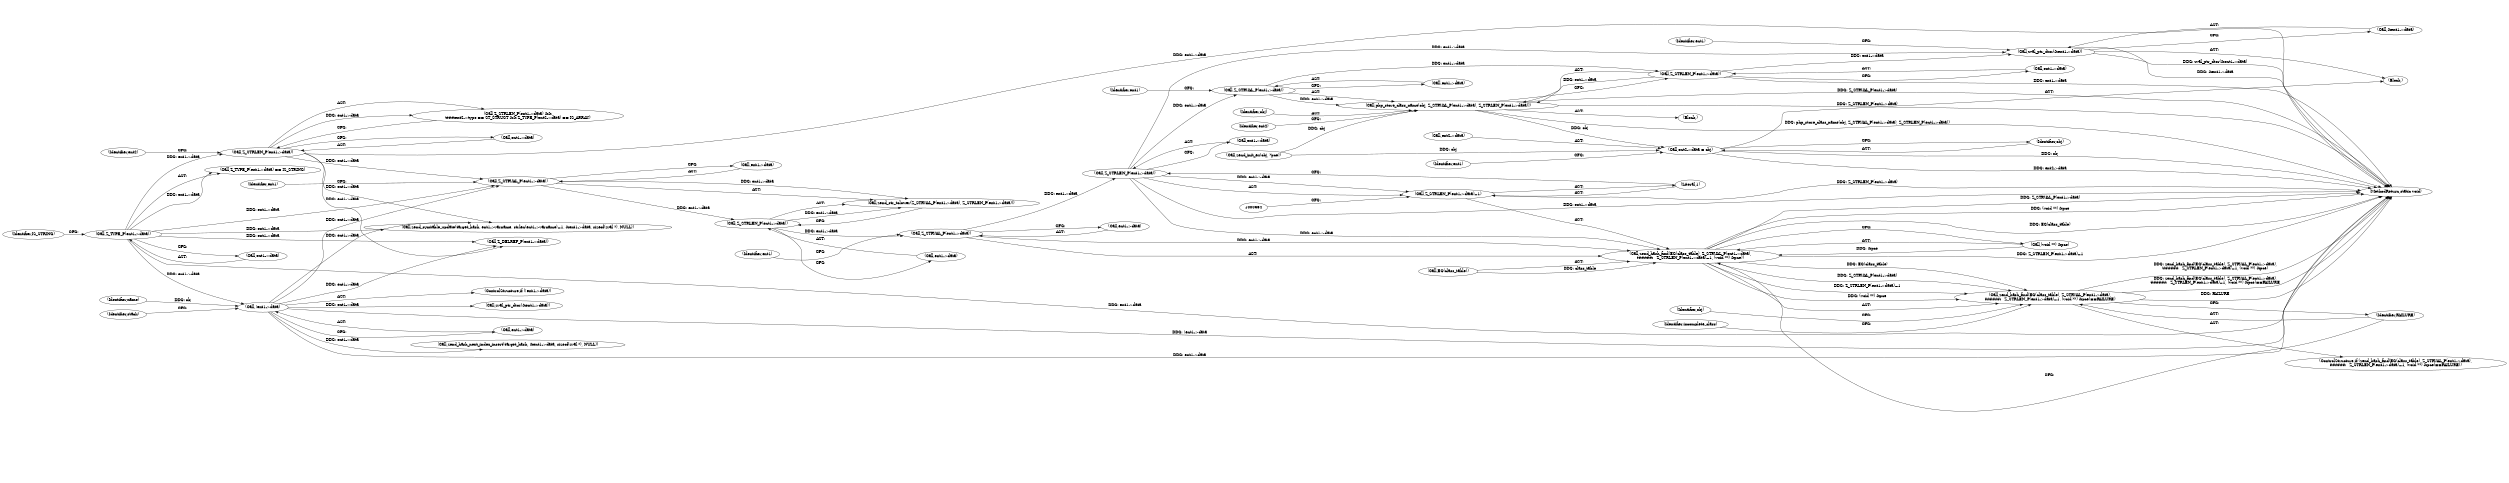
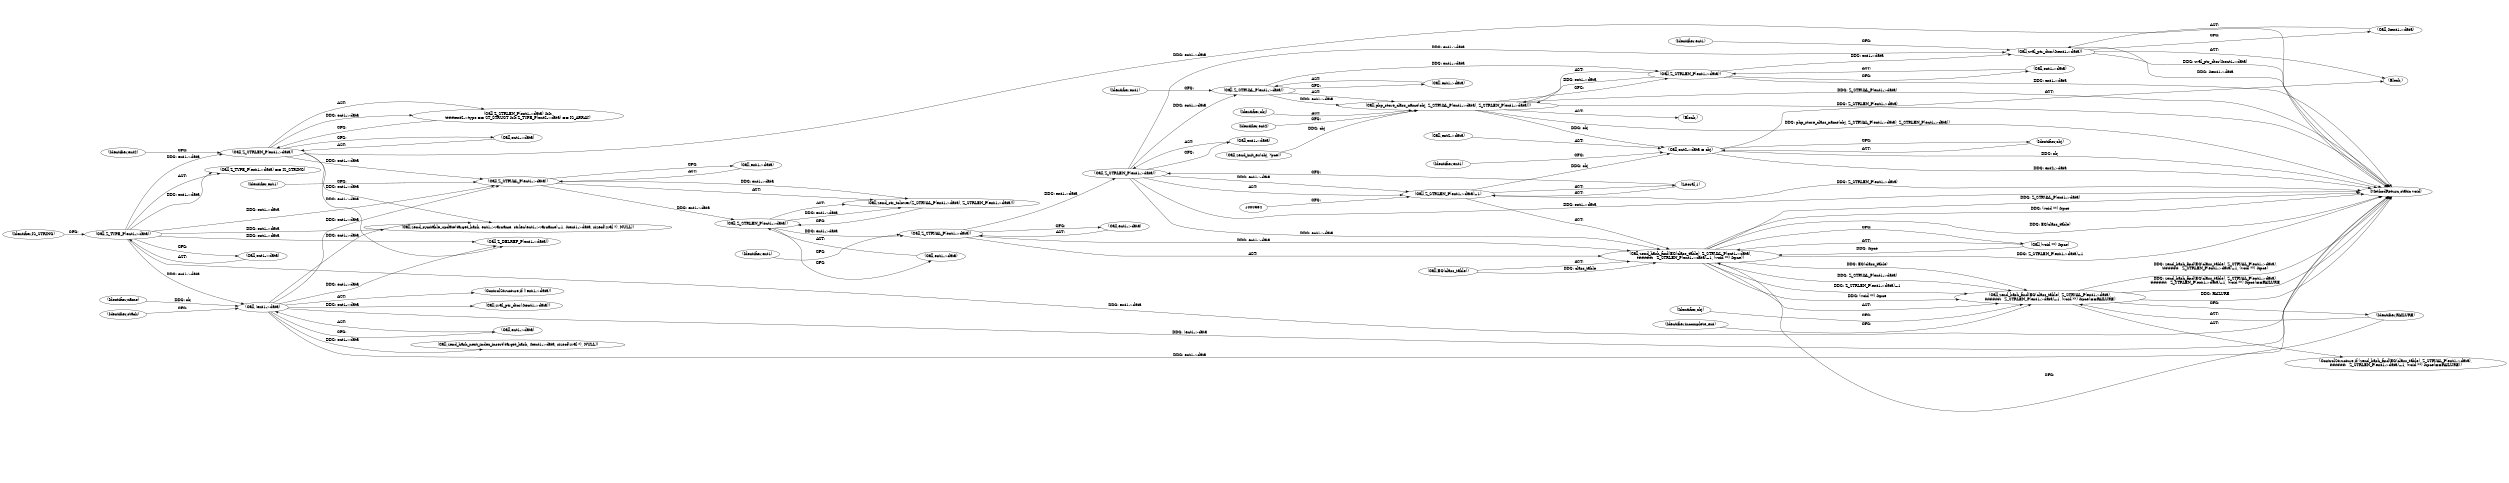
edge "(Call,zend_init_ex(obj, *pce))" -> "(Call,ent2->data = obj)": now "(Call,Z_STRLEN_P(ent1->data)+1)" -> "(Call,ent2->data = obj)"
node "(Identifier,incomplete_class)": label "(Identifier,incomplete_class)" -> "(Identifier,incomplete_ent)"
